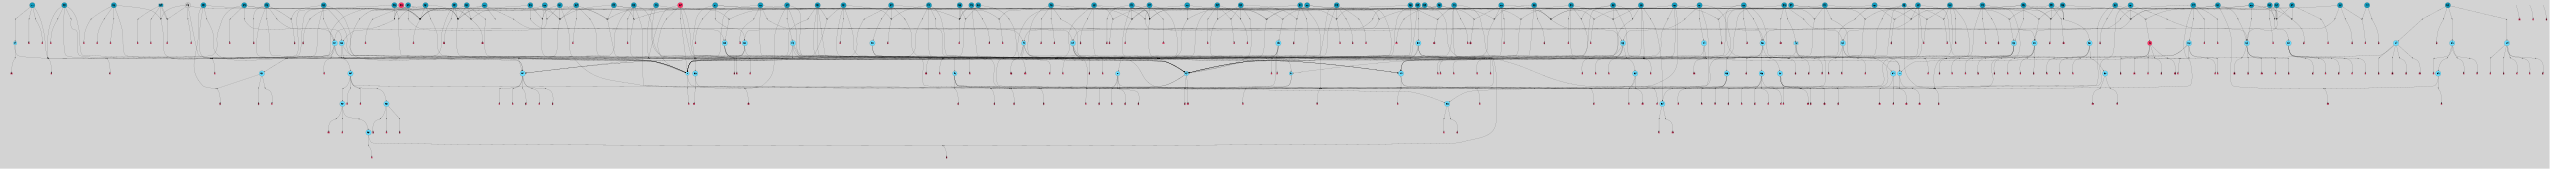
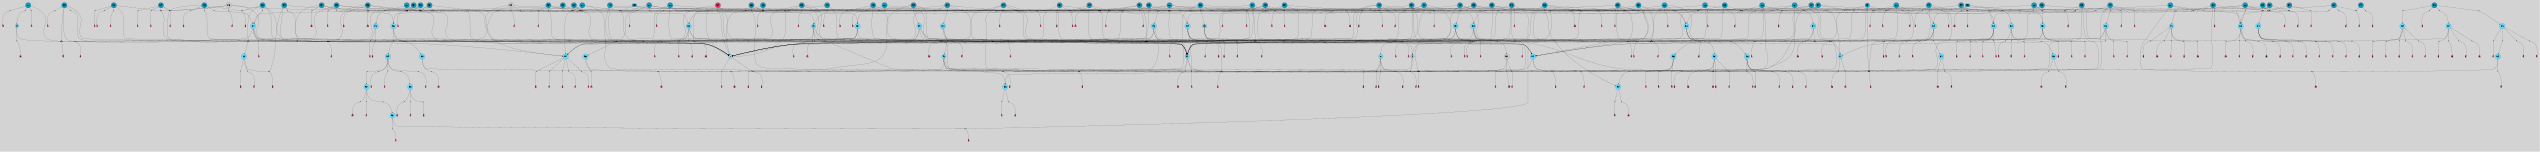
node "T694": shape box -> circle
node "T553": fillcolor #ff3366 -> #1199bb
node "T698": fillcolor #1199bb -> #cccccc
node "T459": shape circle -> box
node "T696": shape circle -> box
node "T661": removed
node "T416": added
node "T48": fillcolor #ff3366 -> #66ddff
node "T330": added
node "T334": fillcolor #66ddff -> #cccccc
